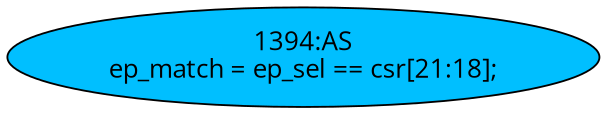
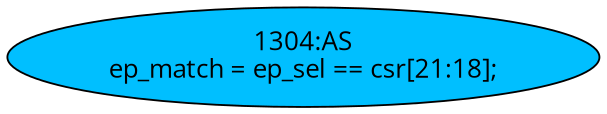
node "1394:AS ep_match = ep_sel == csr[21:18];": label "1394:AS ep_match = ep_sel == csr[21:18];" -> "1304:AS ep_match = ep_sel == csr[21:18];"
